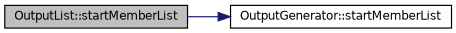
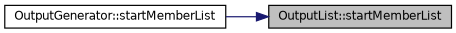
edge "OutputList::startMemberList" -> "OutputGenerator::startMemberList": reversed
